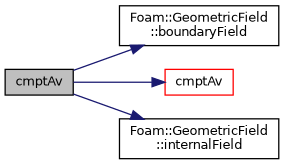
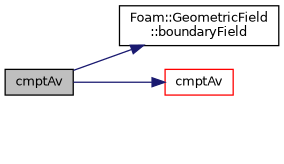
node "Foam::GeometricField ::internalField": removed
